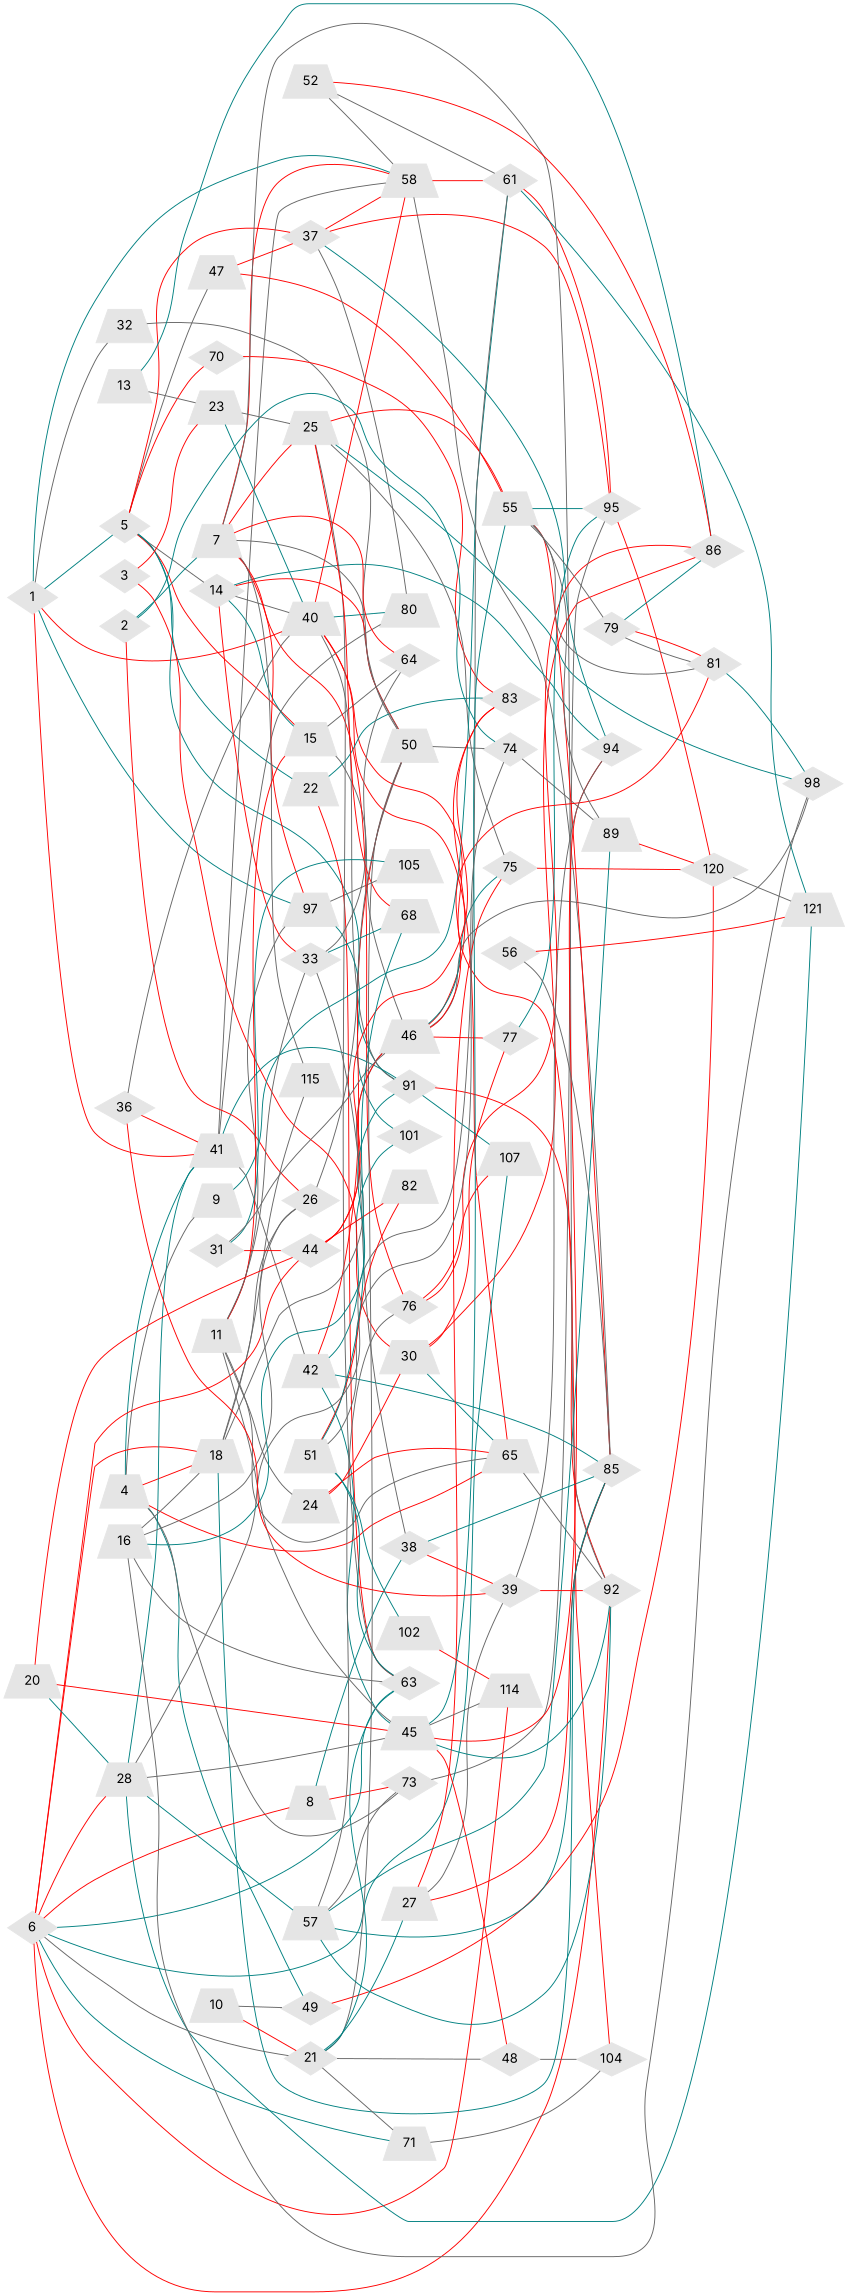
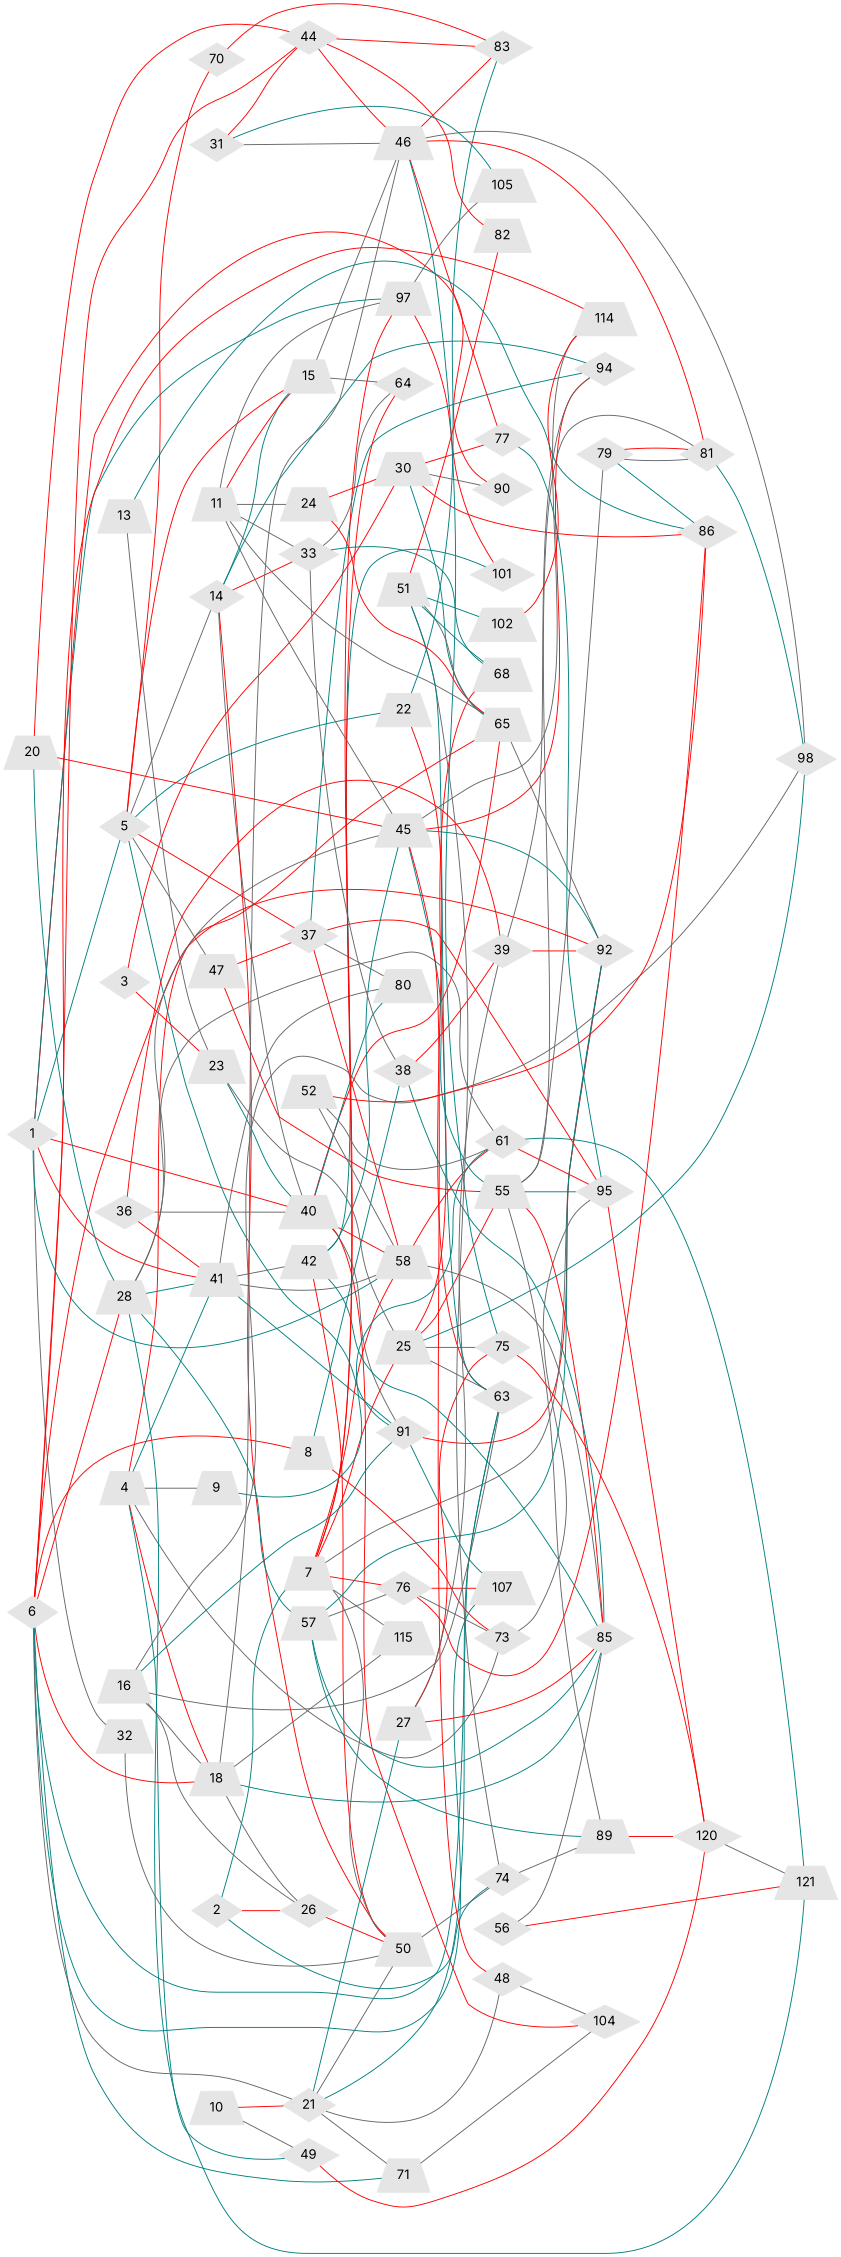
node "90": added
edge "51" -- "65": added
edge "50" -- "26": color gray40 -> red
edge "97" -- "101": color teal -> red
edge "73" -- "57": now "73" -- "76"
